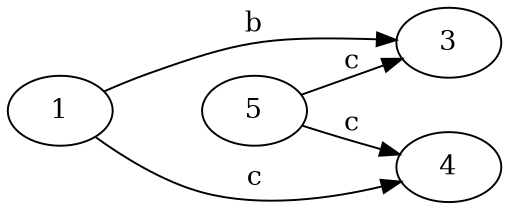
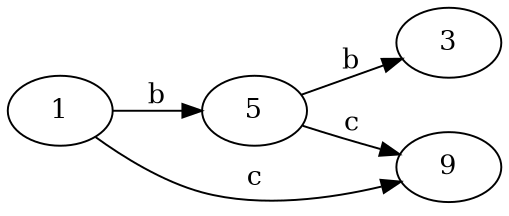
edge "1" -> "3": now "1" -> "5"
edge "5" -> "3": label "c" -> "b"
node "4": label "4" -> "9"
